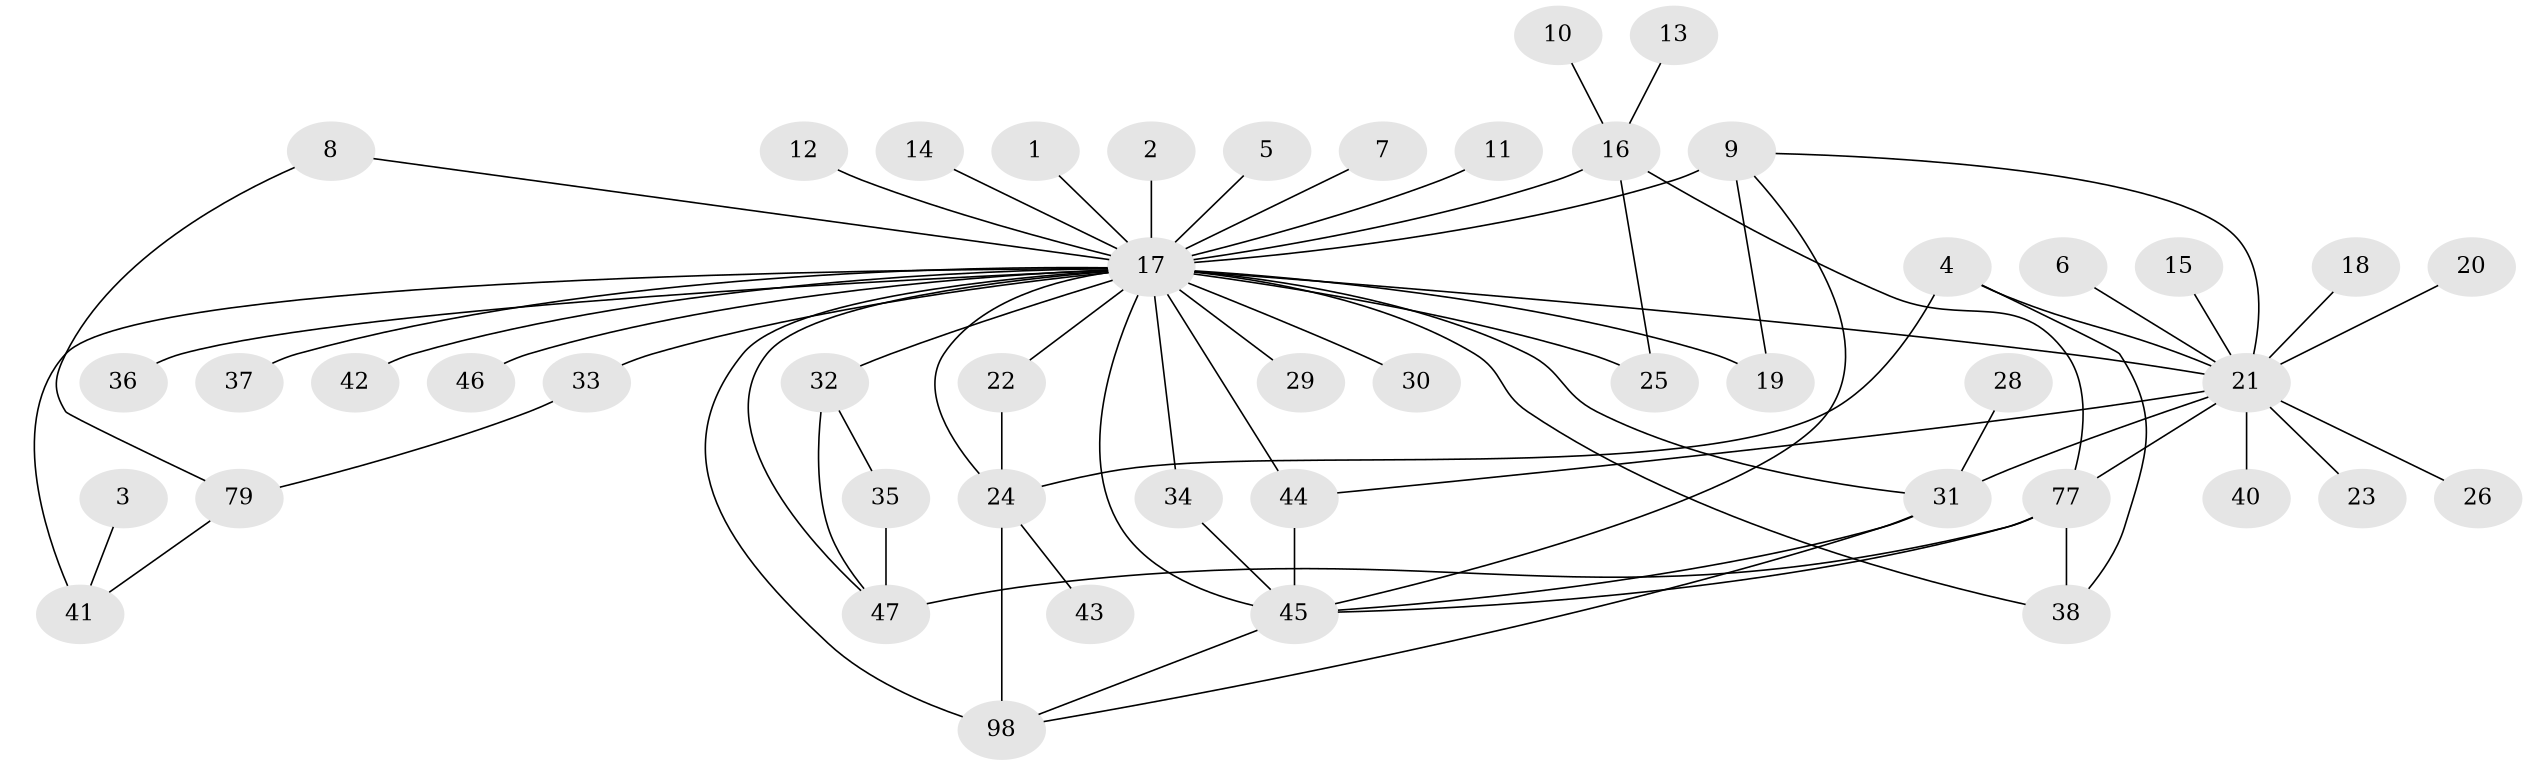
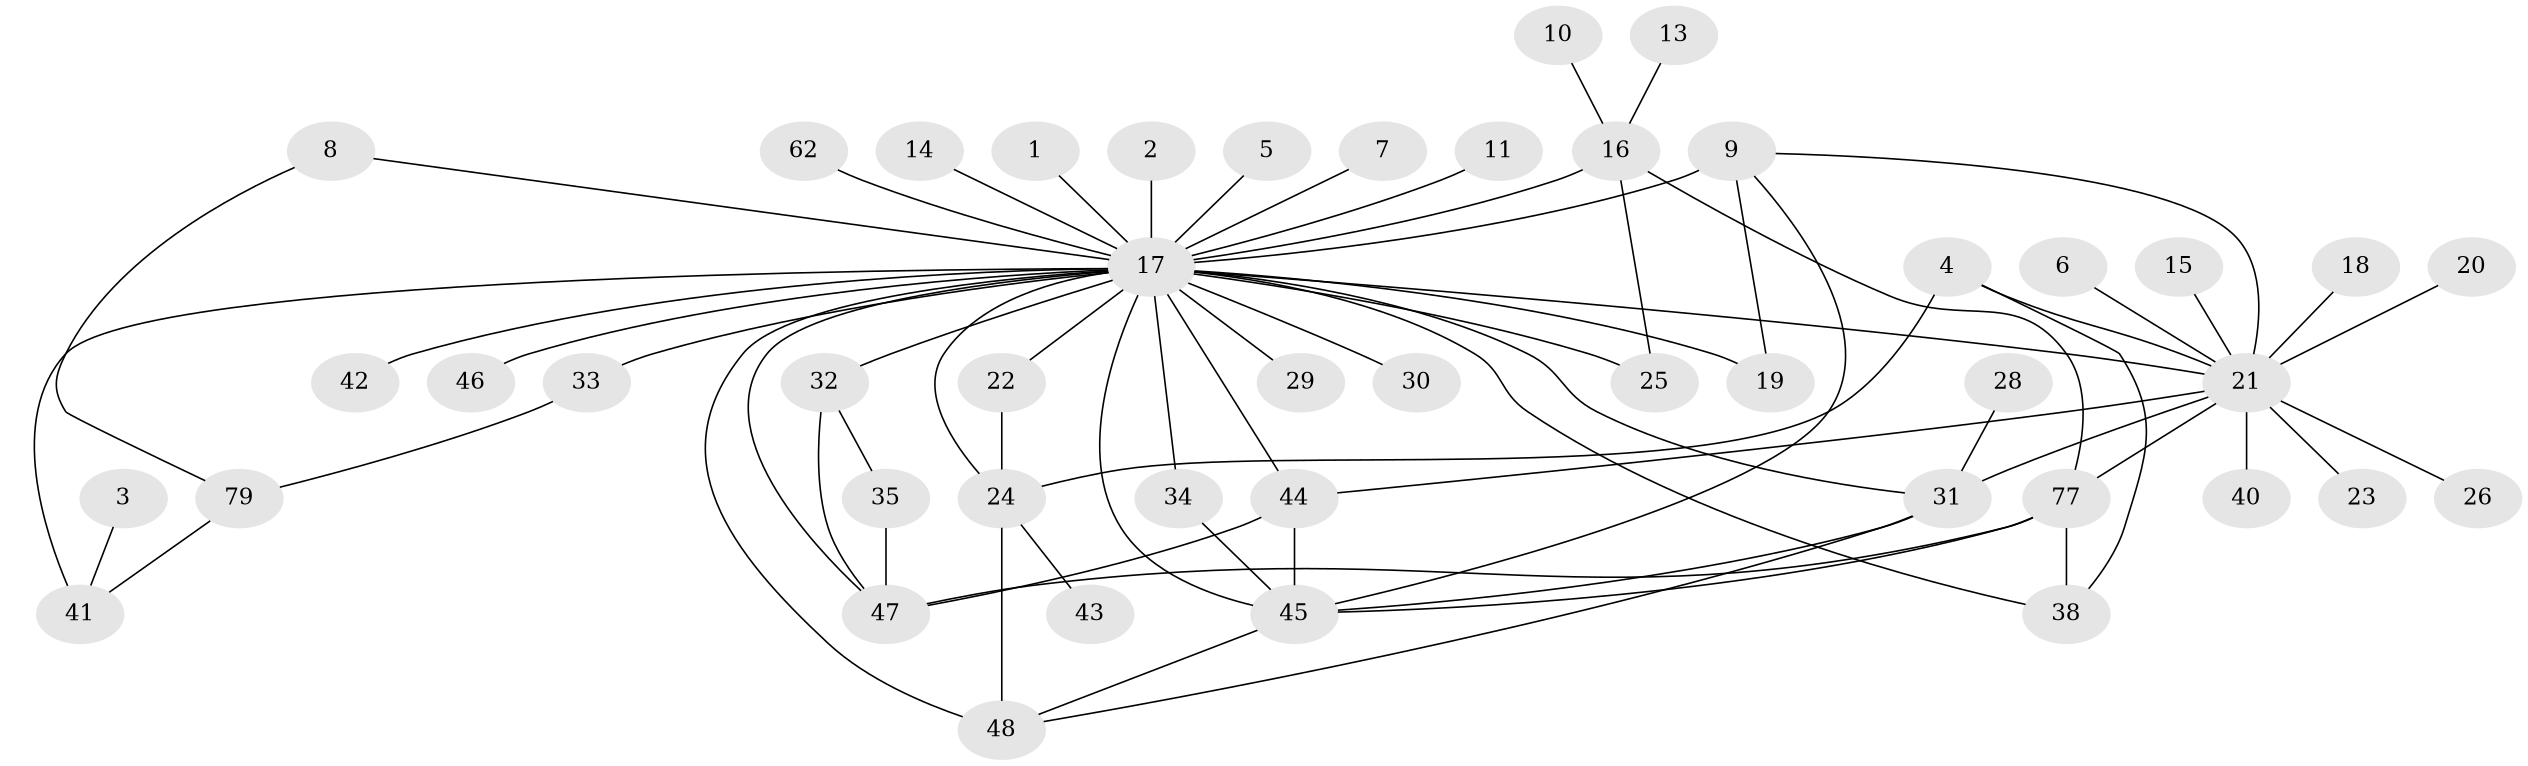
node "12": label "12" -> "62"
node "36": removed
node "37": removed
edge "44" -- "47": added
node "98": label "98" -> "48"
